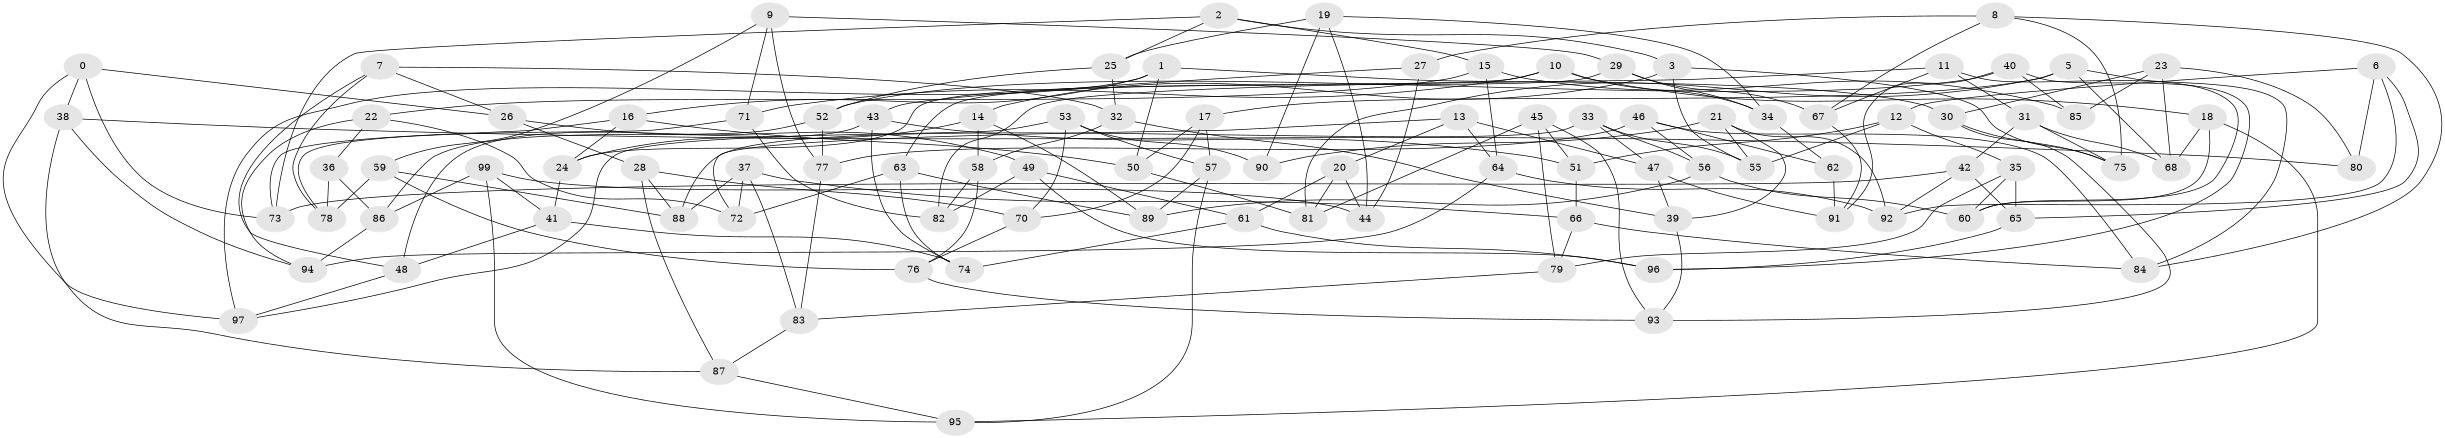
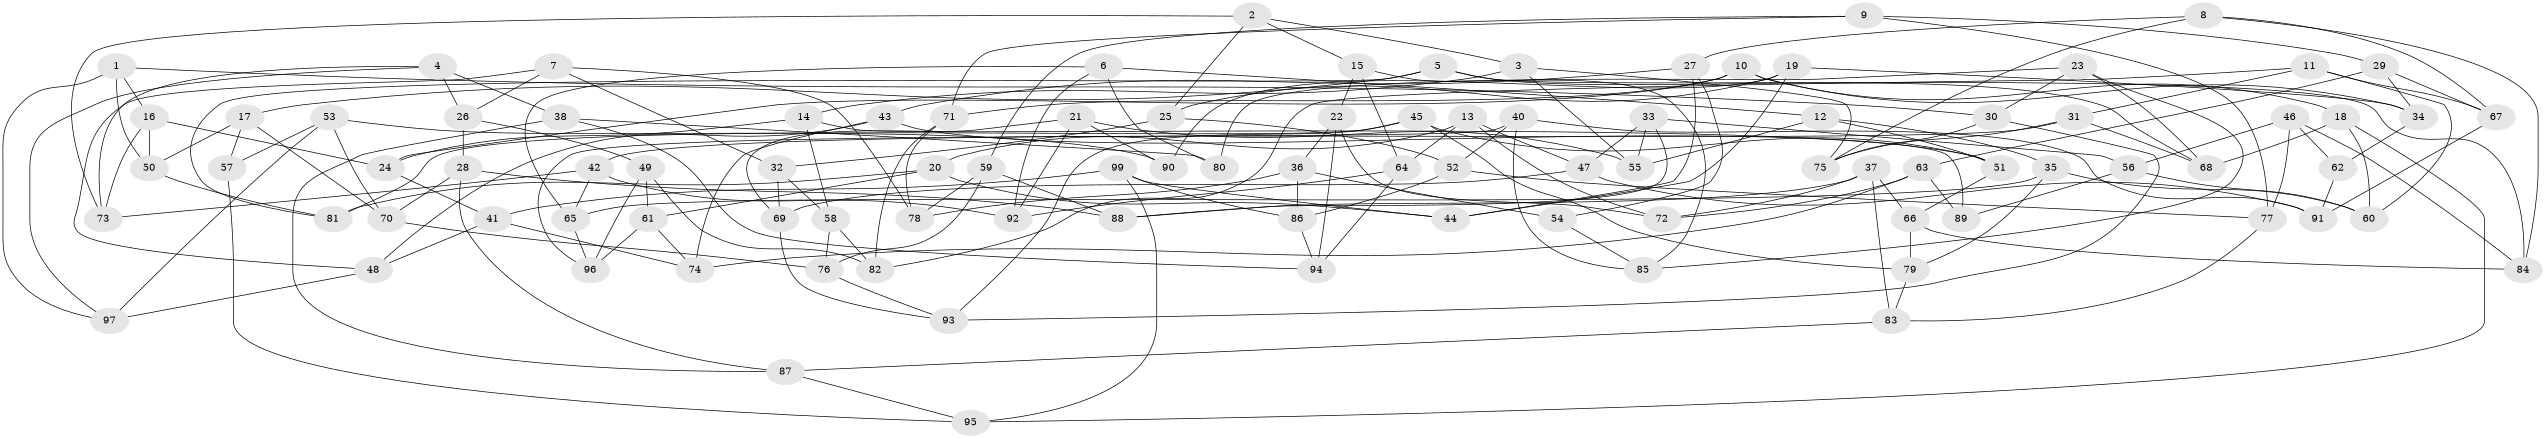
node "0": label "0" -> "4"
edge "57" -- "89": removed
node "54": added
node "39": label "39" -> "69"
